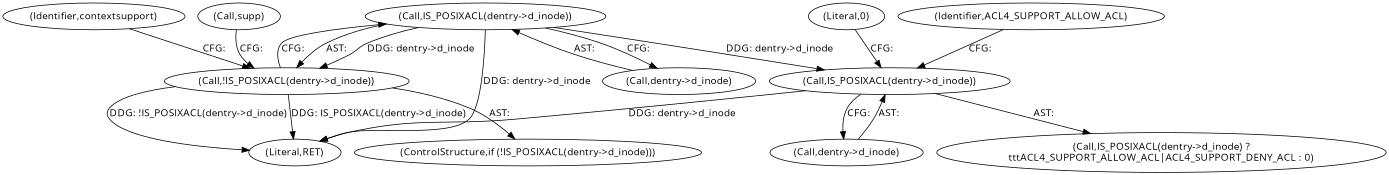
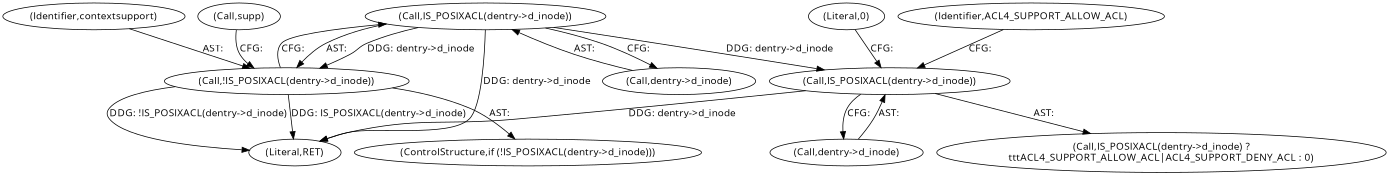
edge "(Identifier,contextsupport)" -> "(Call,!IS_POSIXACL(dentry->d_inode))": label "CFG: " -> "AST: "
